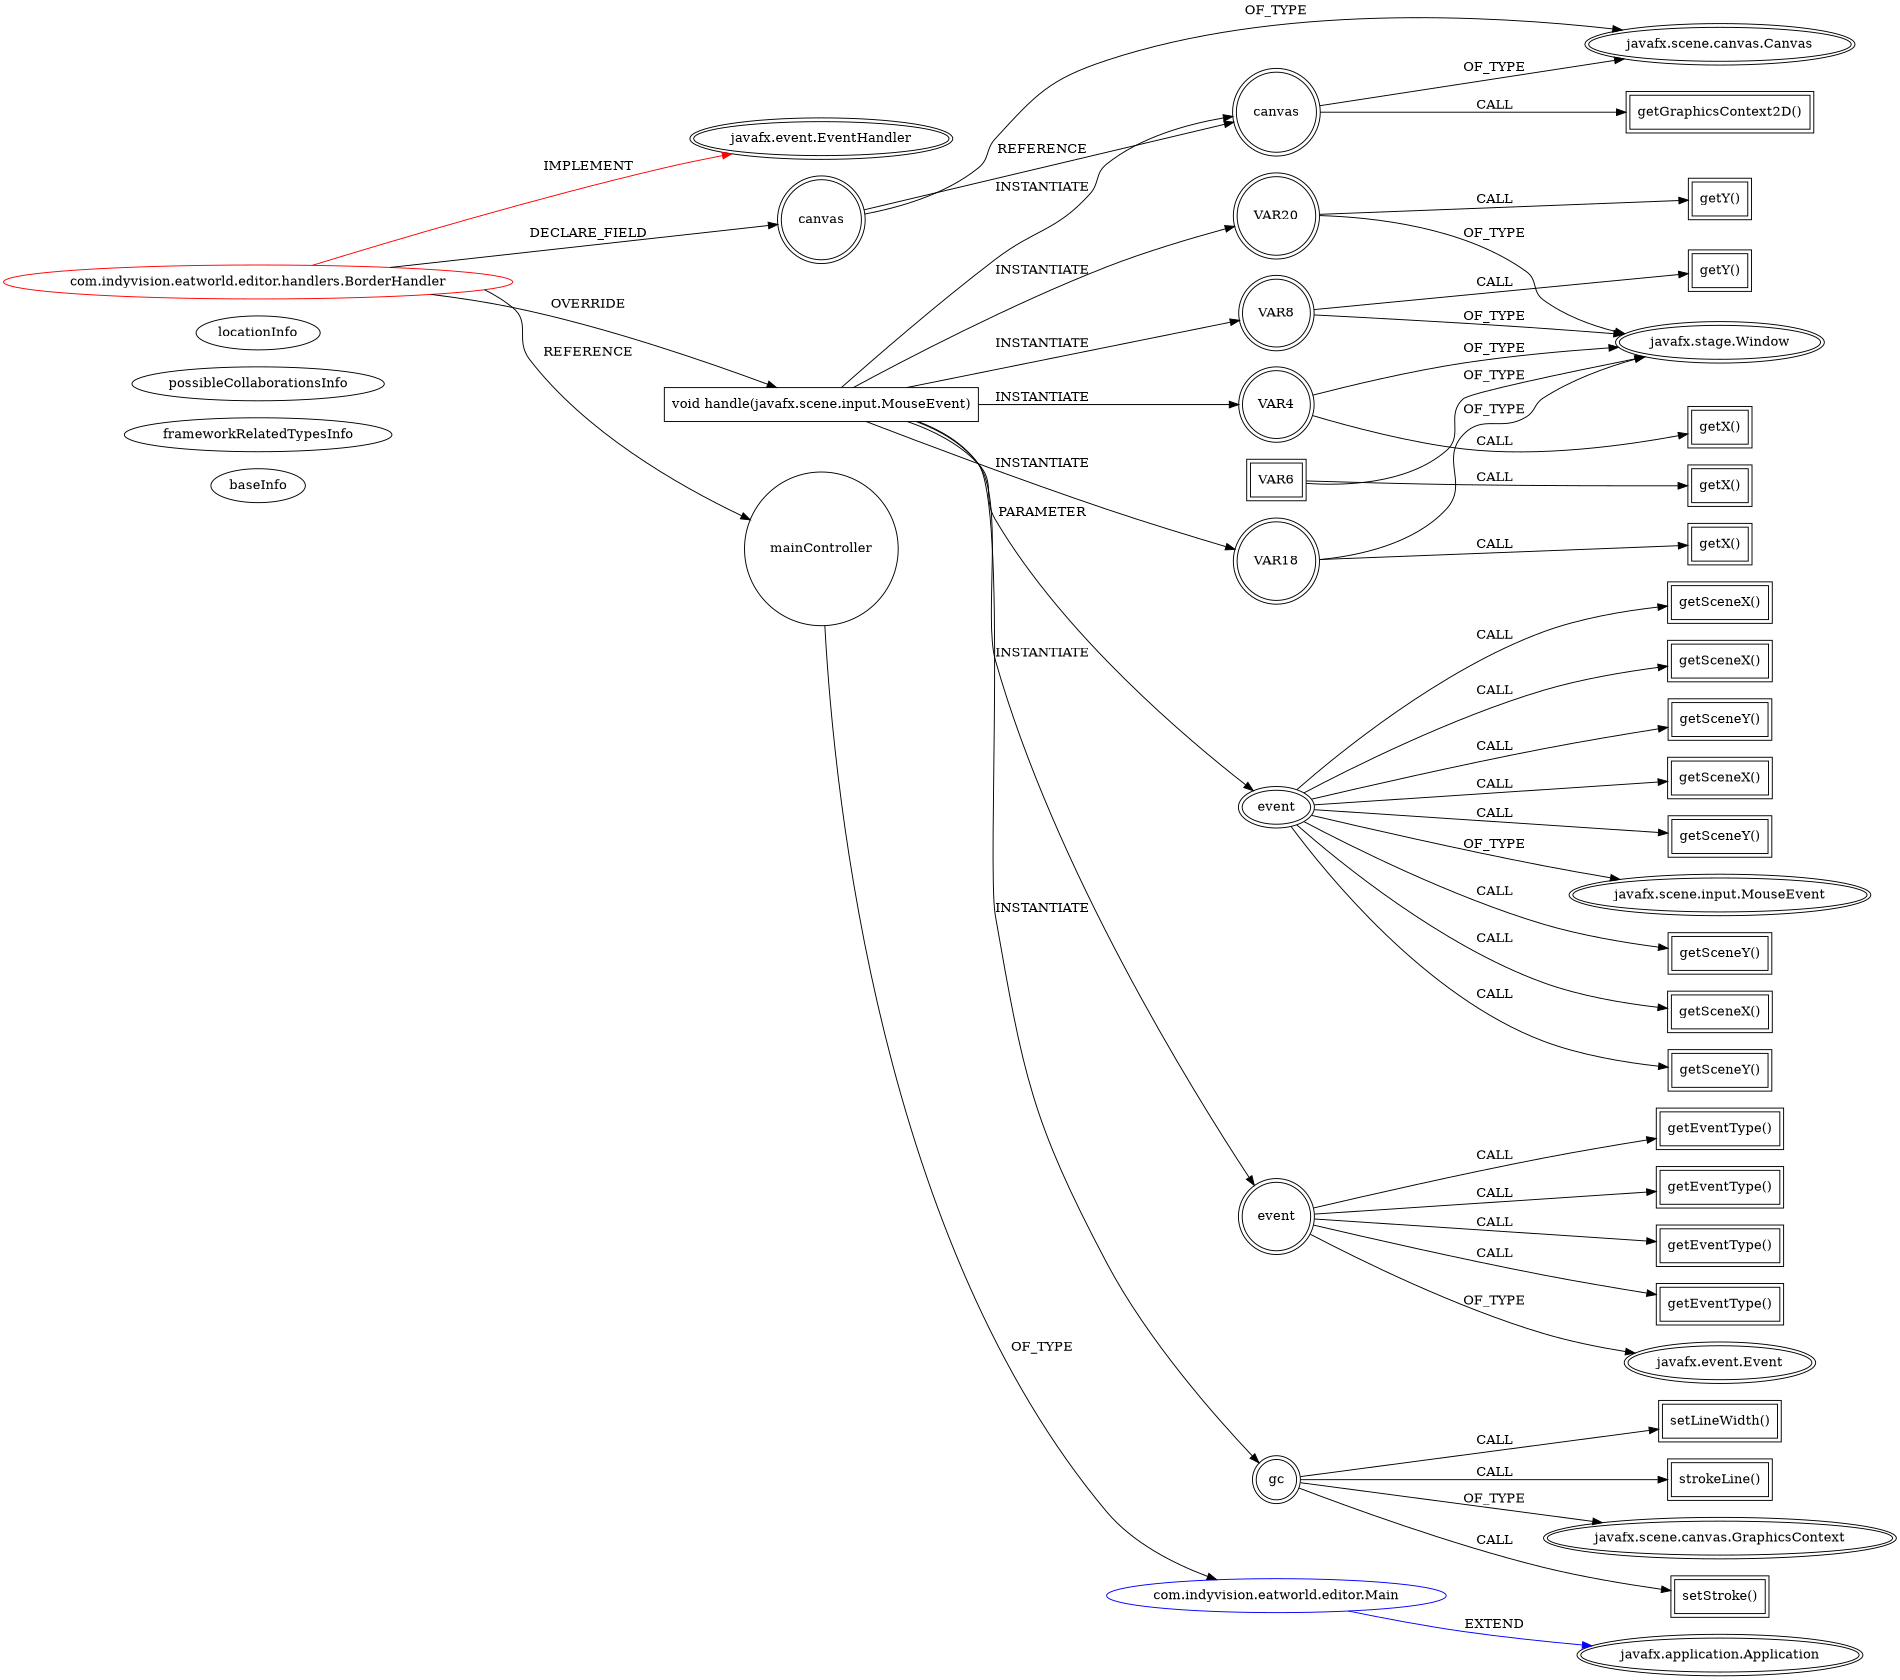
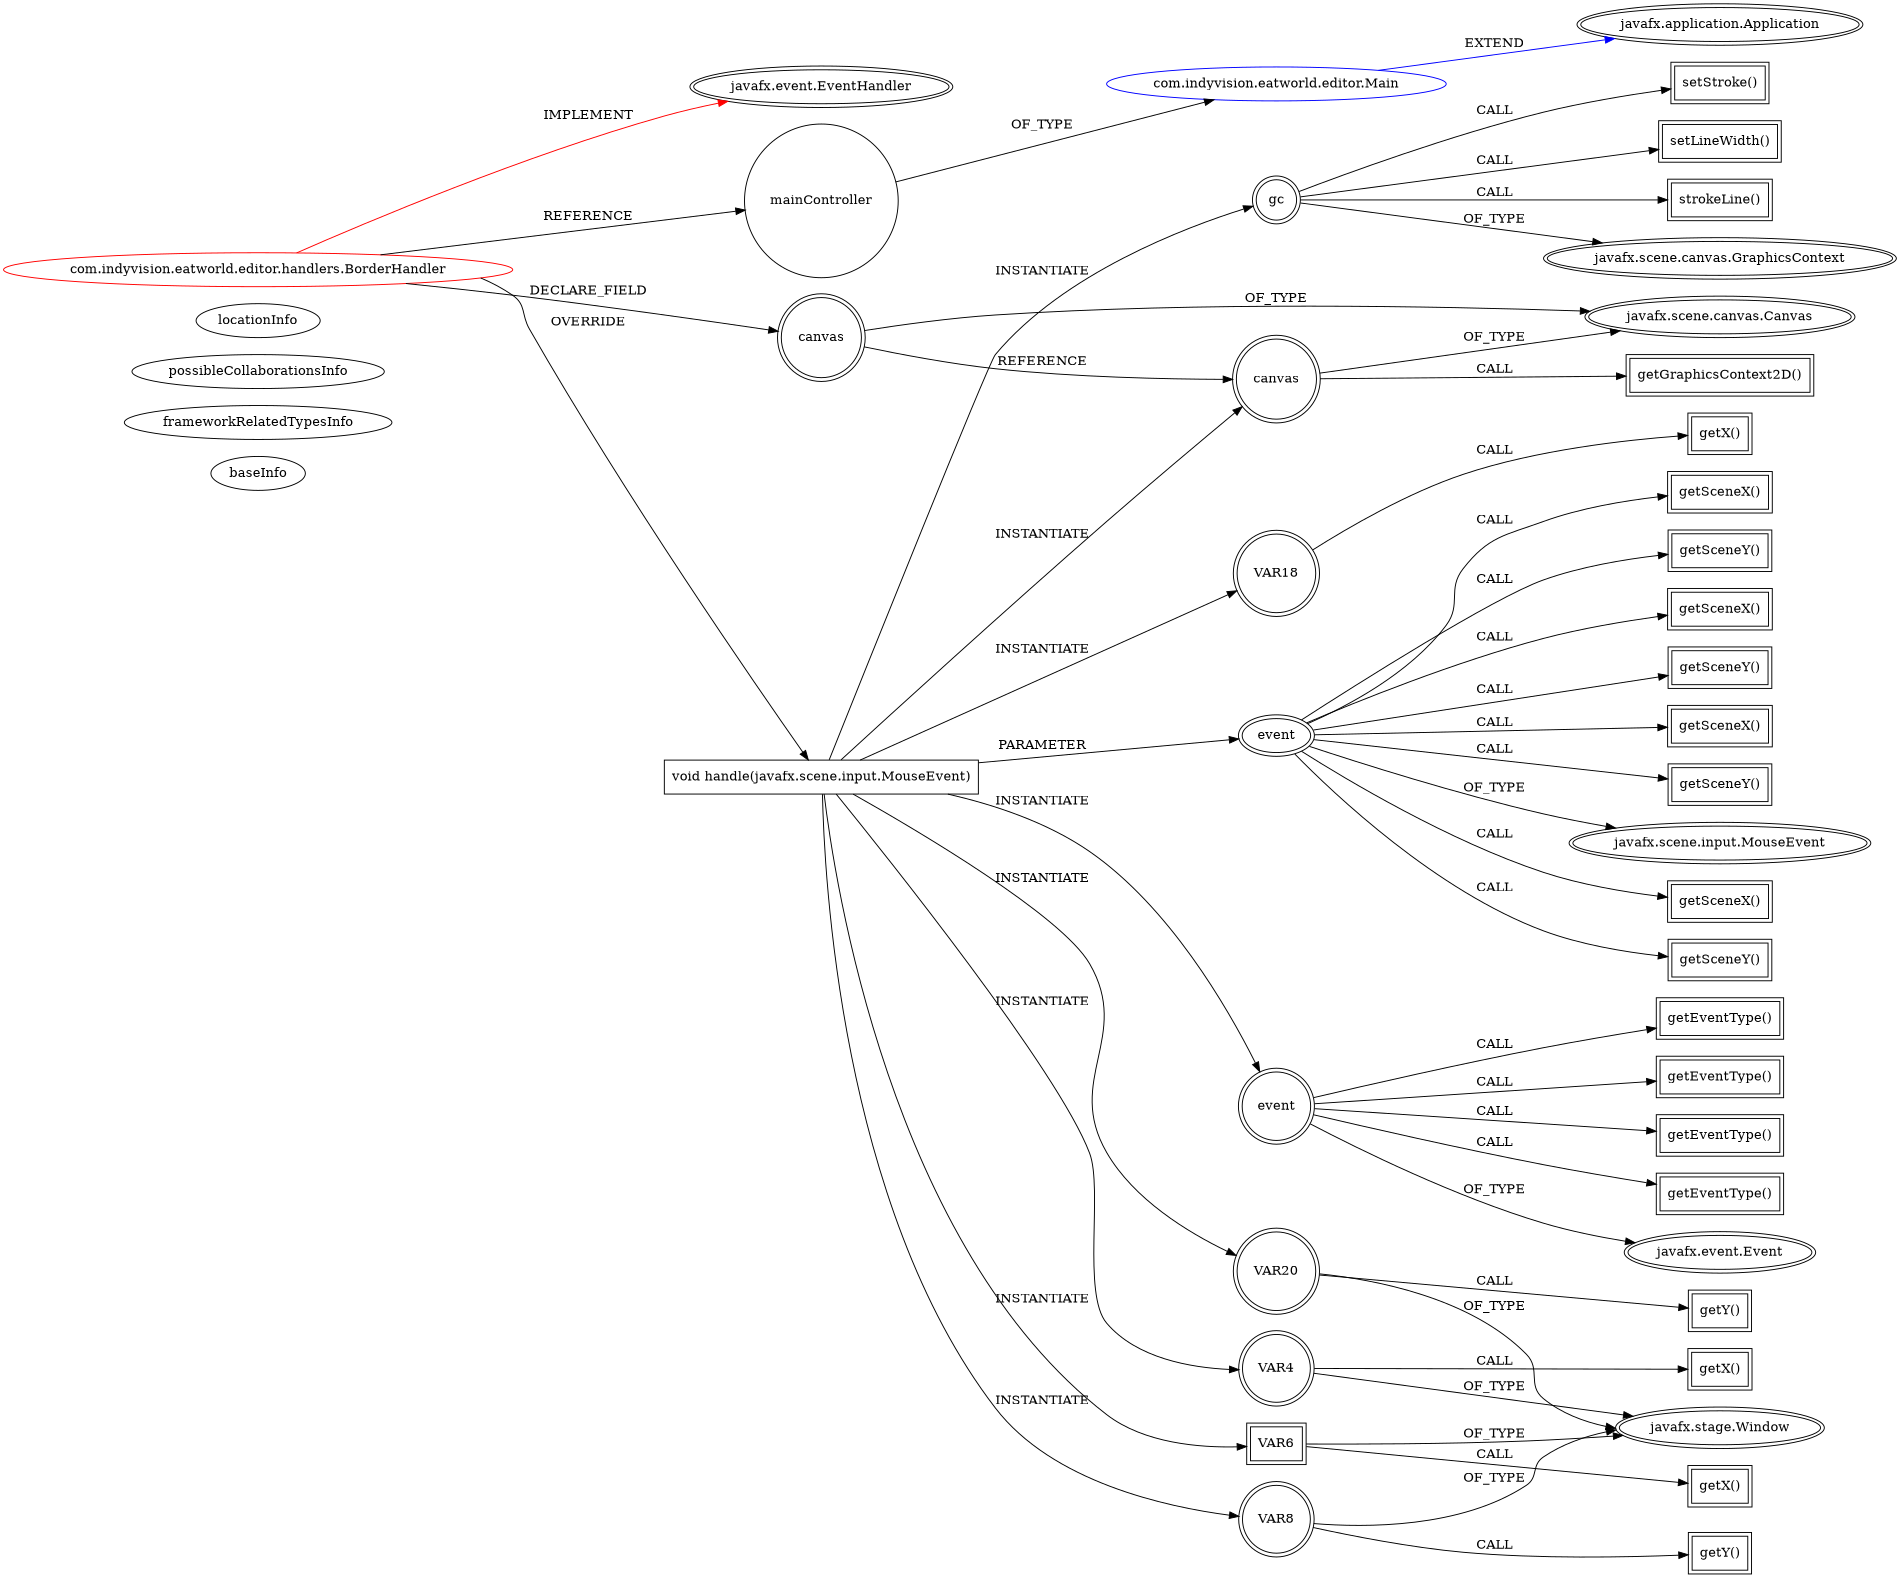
edge "VAR18" -> "javafx.stage.Window": removed, label "OF_TYPE"
edge "void handle(javafx.scene.input.MouseEvent)" -> "VAR6": added, label "INSTANTIATE"
